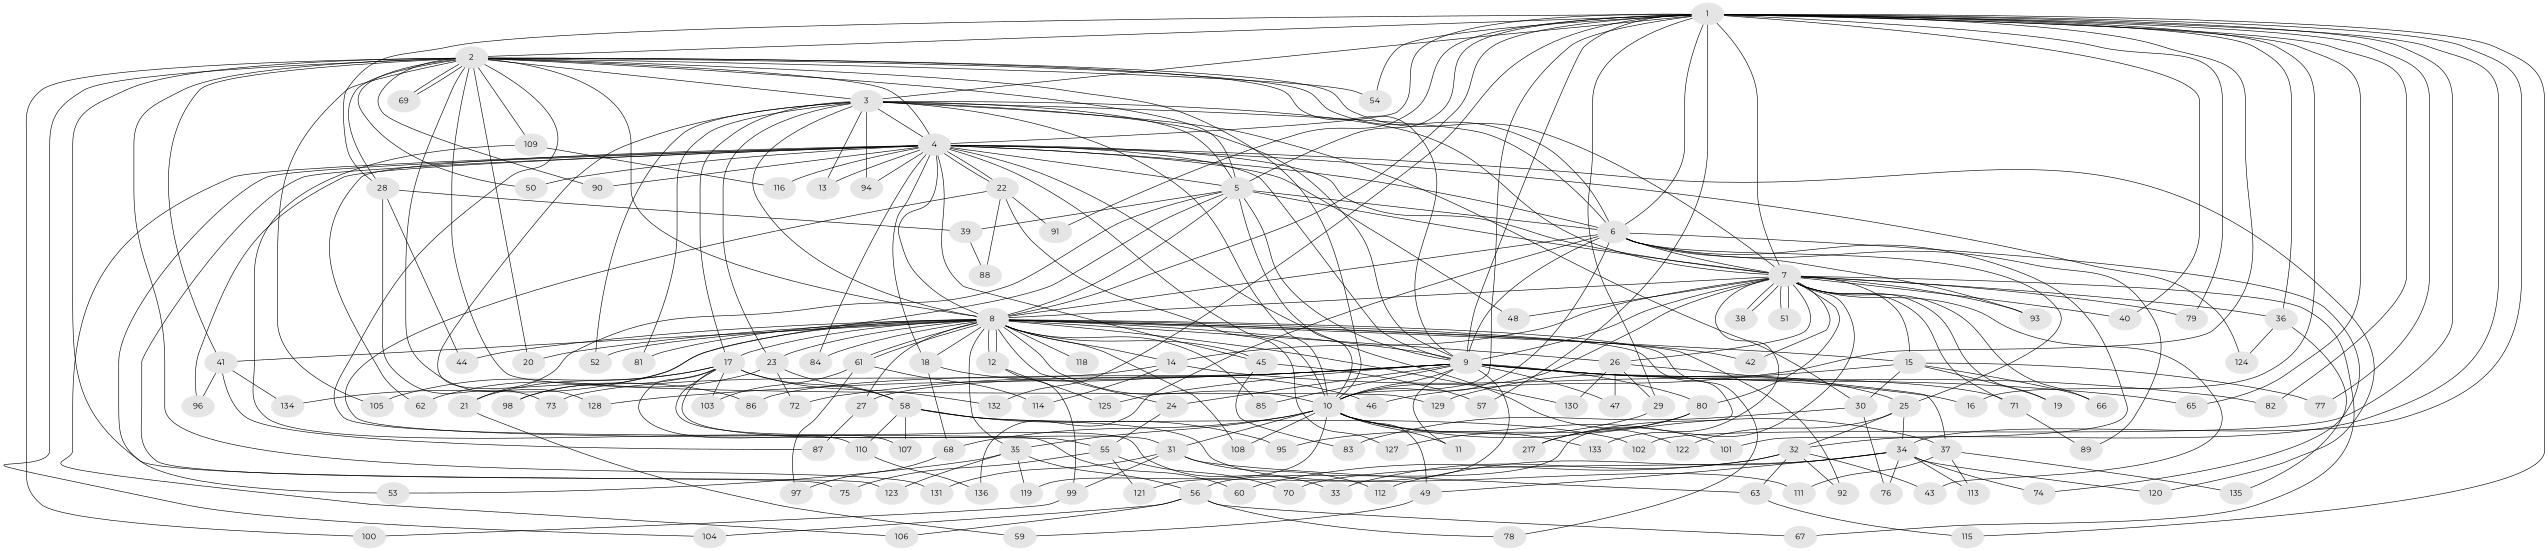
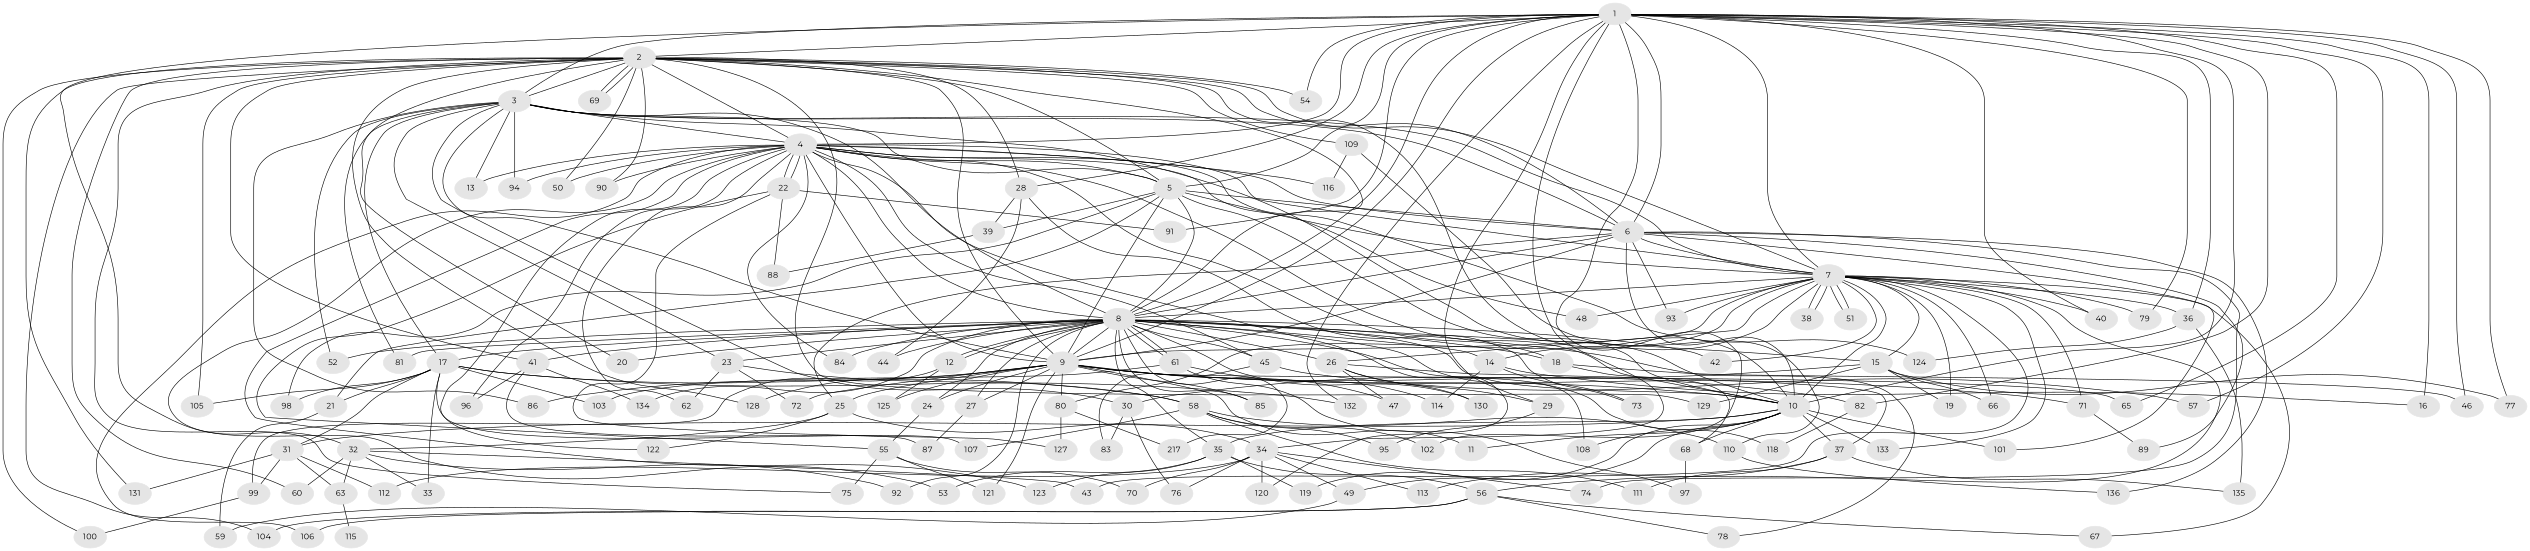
edge "1" -- "115": removed
edge "82" -- "118": added
